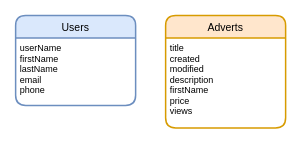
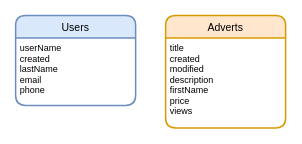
node "userName firstName lastName email phone": label "userName firstName lastName email phone" -> "userName created lastName email phone"
